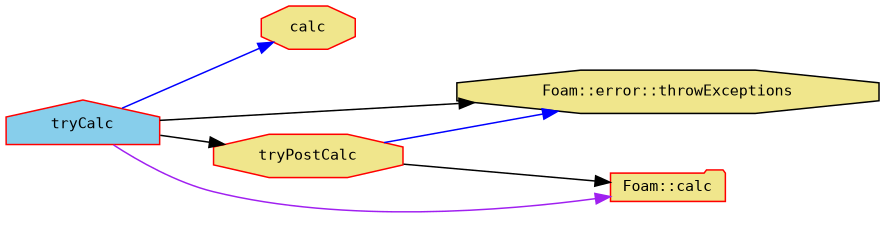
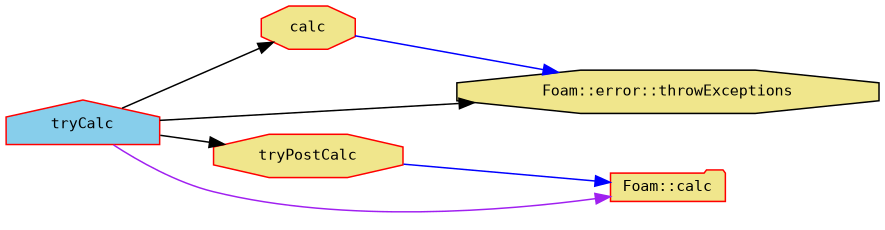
edge "tryCalc" -> "calc": color blue -> black
edge "tryPostCalc" -> "Foam::error::throwExceptions": now "calc" -> "Foam::error::throwExceptions"
edge "tryPostCalc" -> "Foam::calc": color black -> blue
